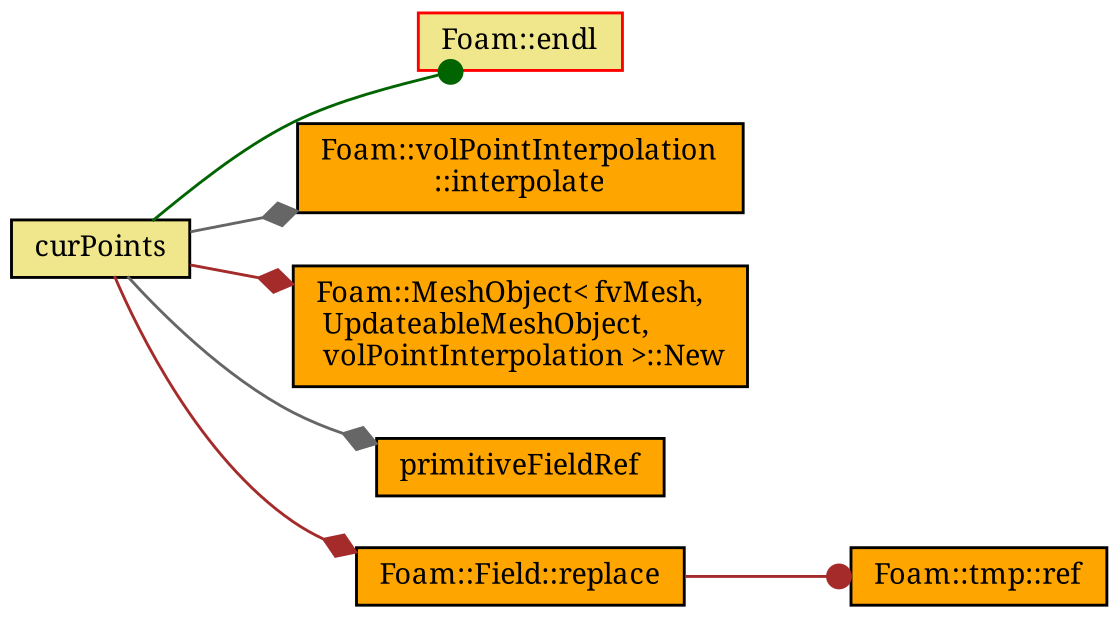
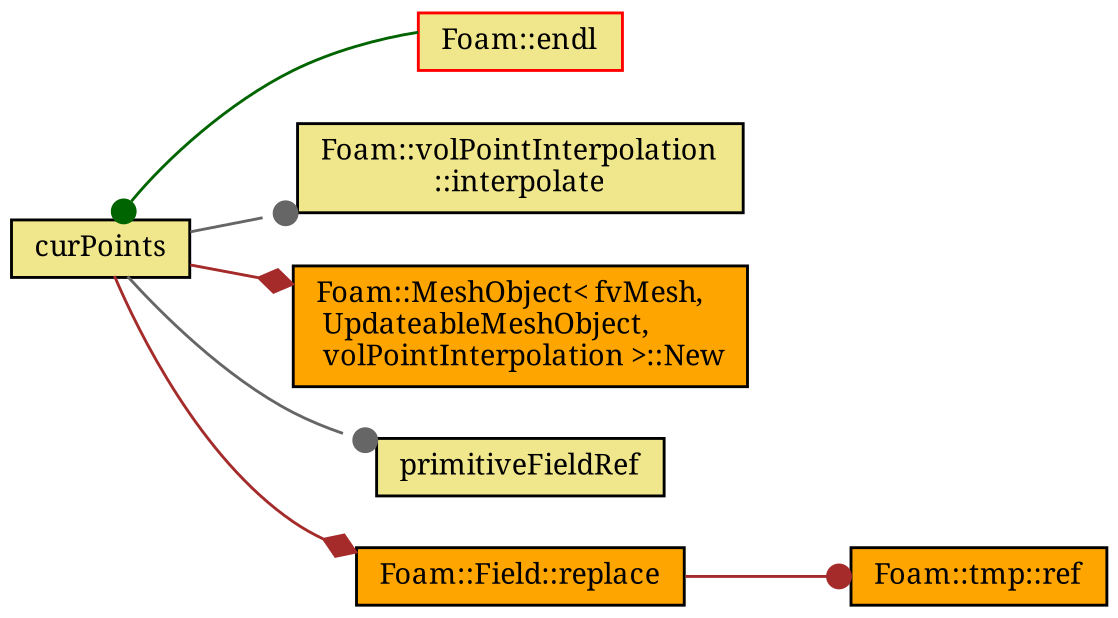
edge "curPoints" -> "Foam::endl": reversed
node "Foam::volPointInterpolation ::interpolate": fillcolor orange -> khaki
edge "curPoints" -> "Foam::volPointInterpolation ::interpolate": arrowhead diamond -> dot
edge "curPoints" -> "primitiveFieldRef": arrowhead diamond -> dot
node "primitiveFieldRef": fillcolor orange -> khaki
